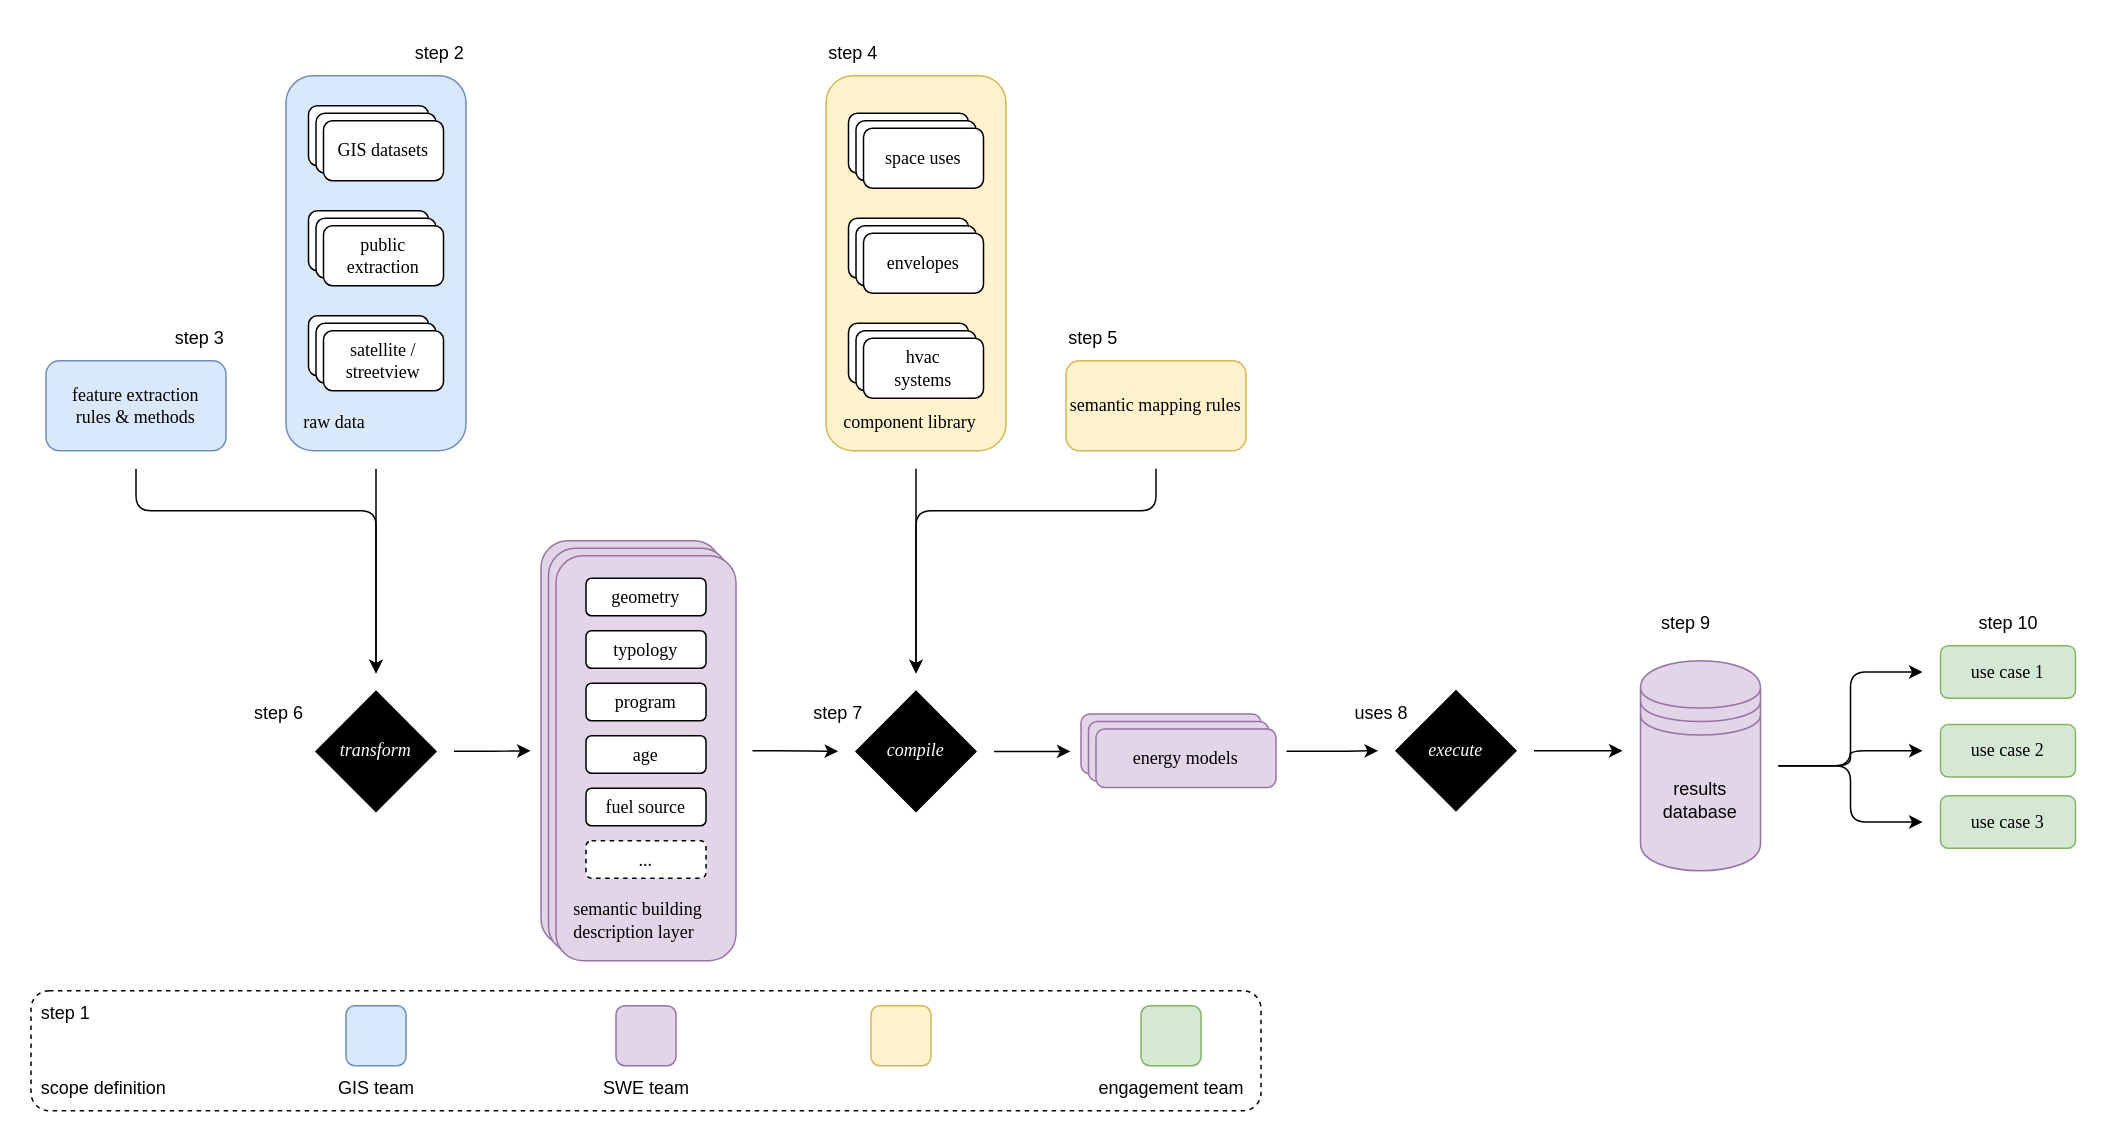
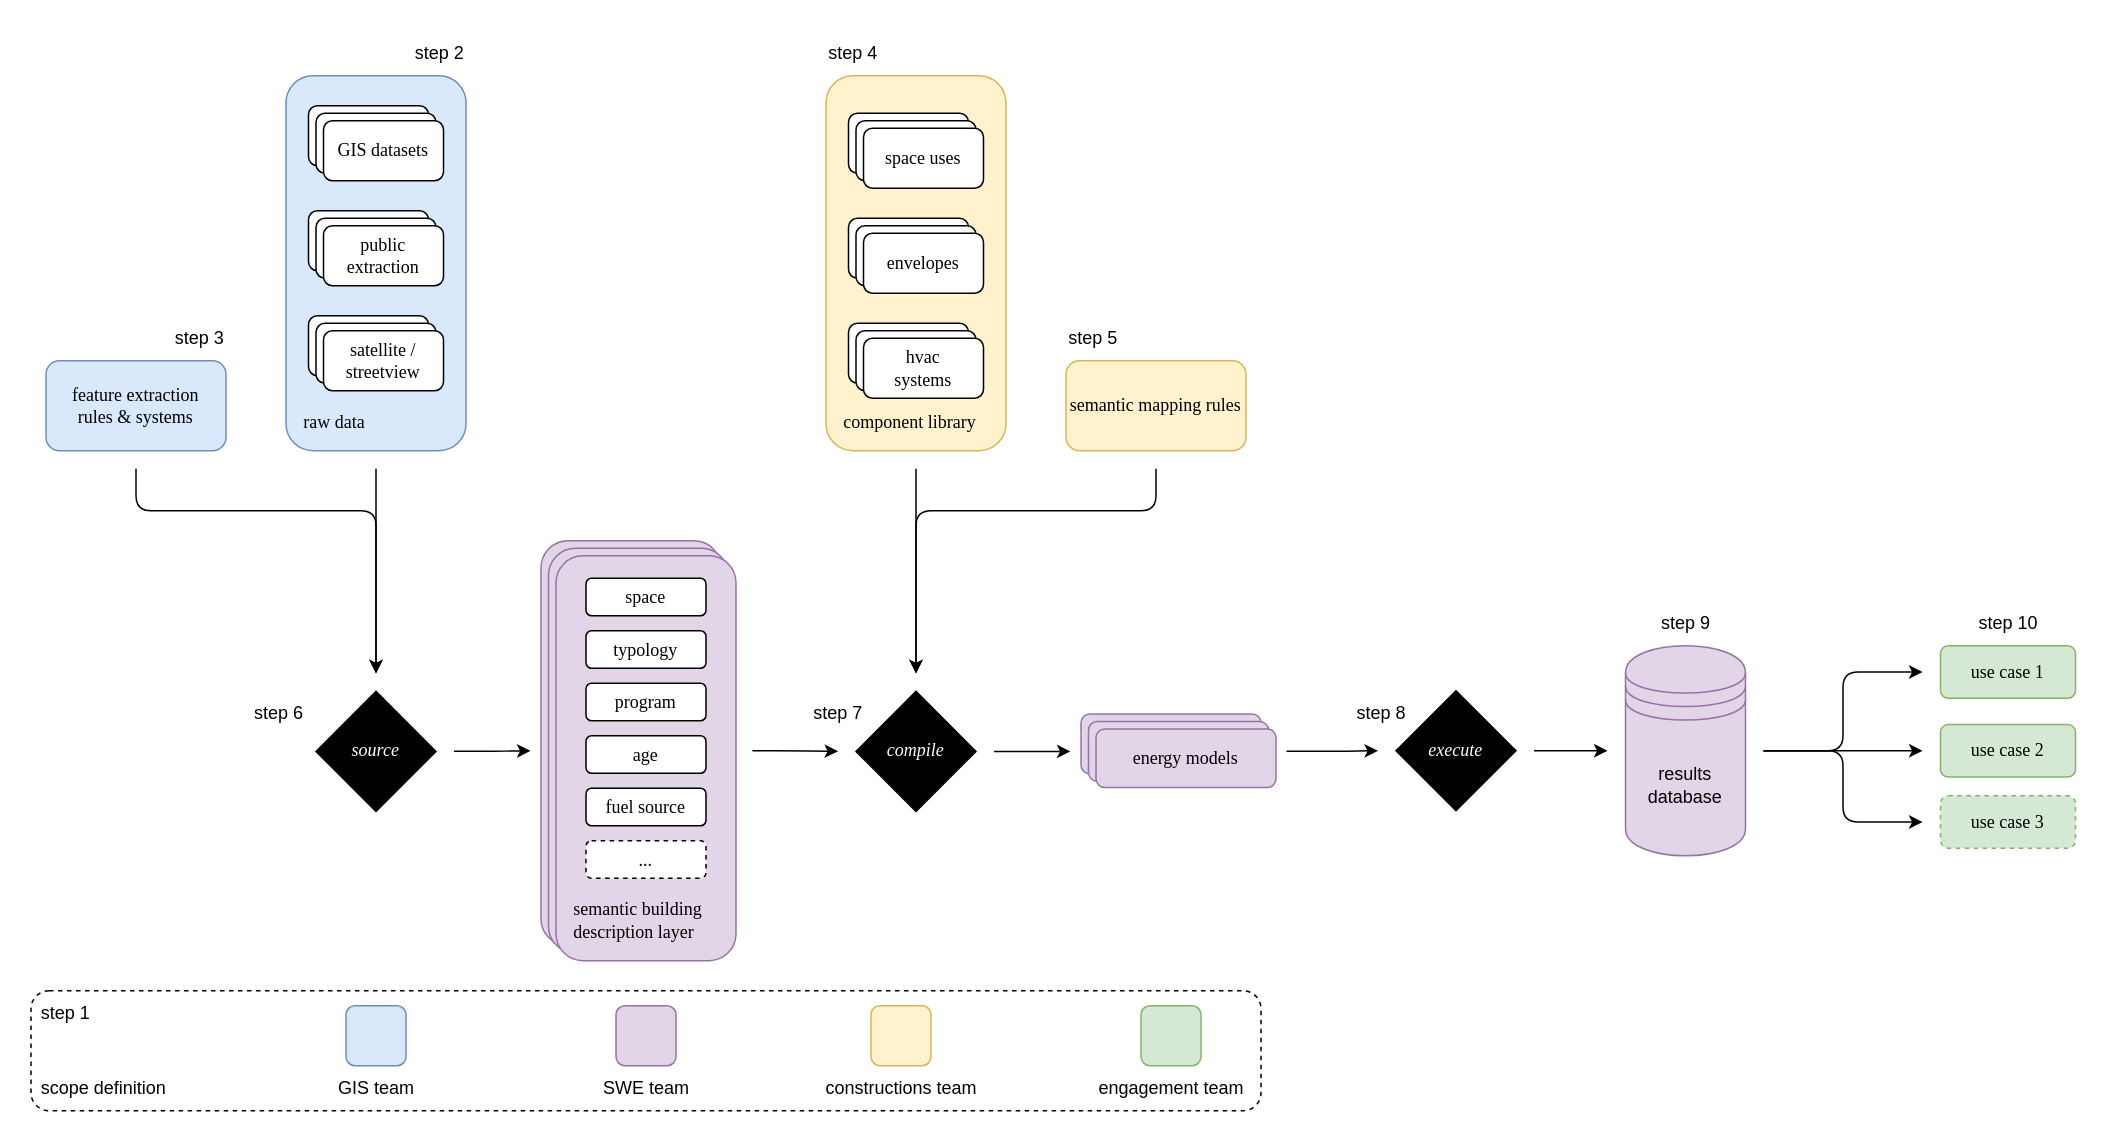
node "feature extraction rules & methods": label "feature extraction rules & methods" -> "feature extraction rules & systems"
node "geometry": label "geometry" -> "space"
node "uses 8": label "uses 8" -> "step 8"
node "transform": label "transform" -> "source"
node "results database": moved (1700, 766) -> (1685, 751)
node "use case 3": style solid -> dashed
node "constructions team": added
